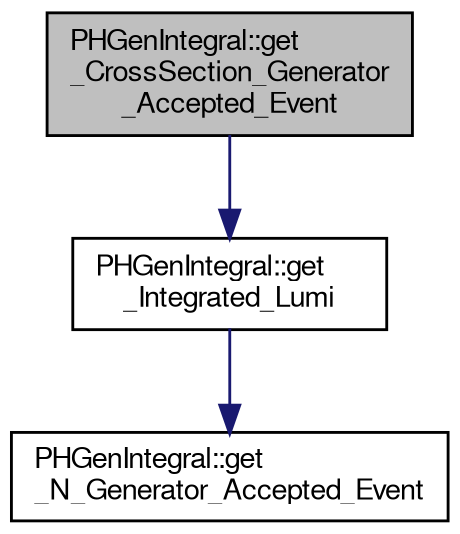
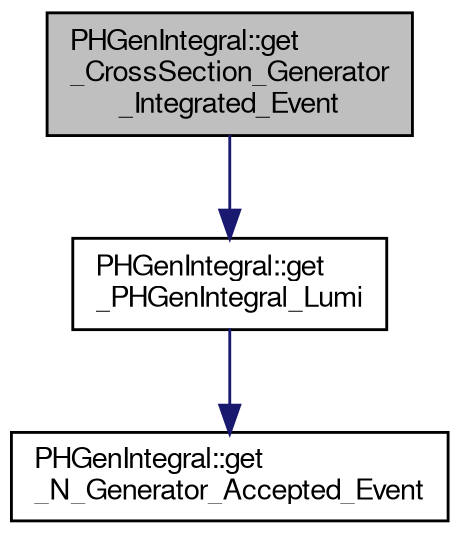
node "PHGenIntegral::get _CrossSection_Generator _Accepted_Event": label "PHGenIntegral::get _CrossSection_Generator _Accepted_Event" -> "PHGenIntegral::get _CrossSection_Generator _Integrated_Event"
node "PHGenIntegral::get _Integrated_Lumi": label "PHGenIntegral::get _Integrated_Lumi" -> "PHGenIntegral::get _PHGenIntegral_Lumi"
